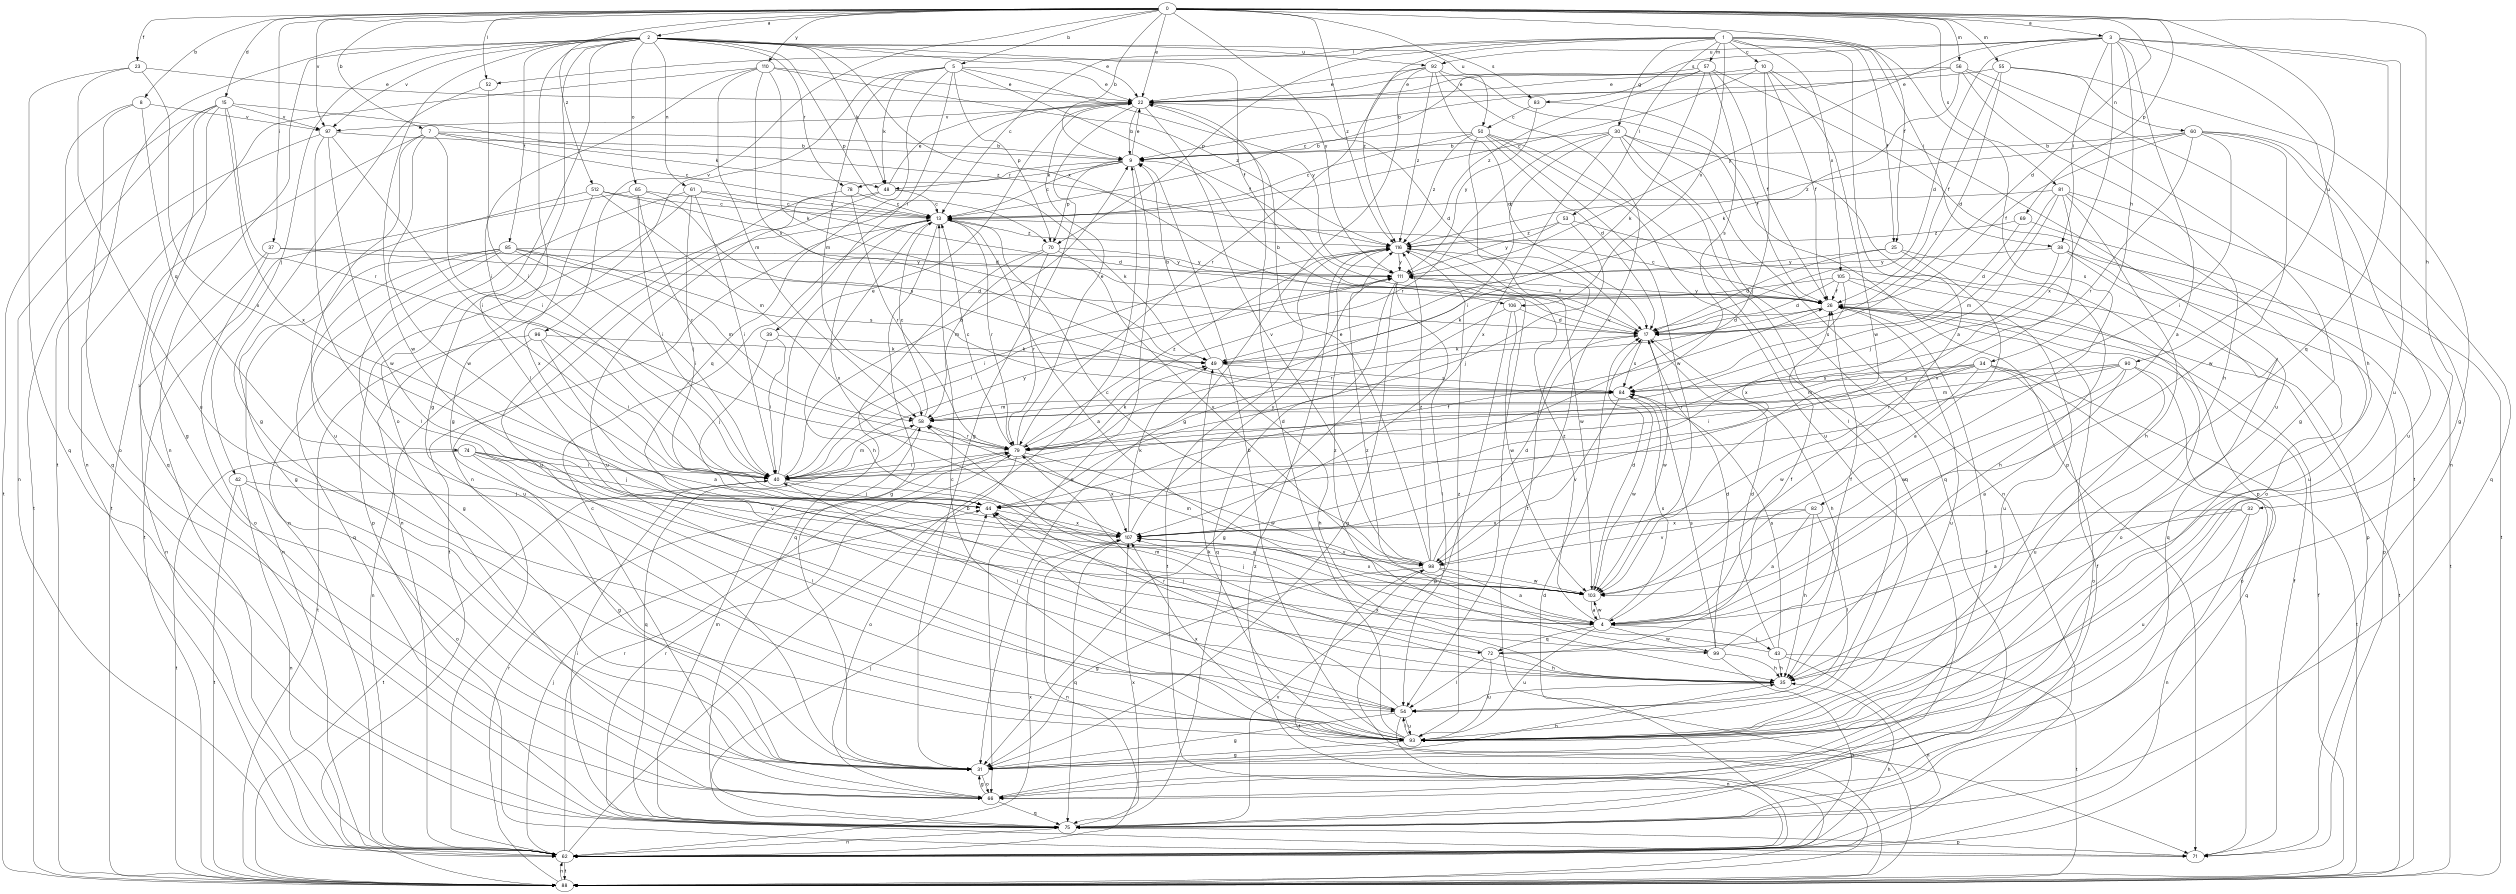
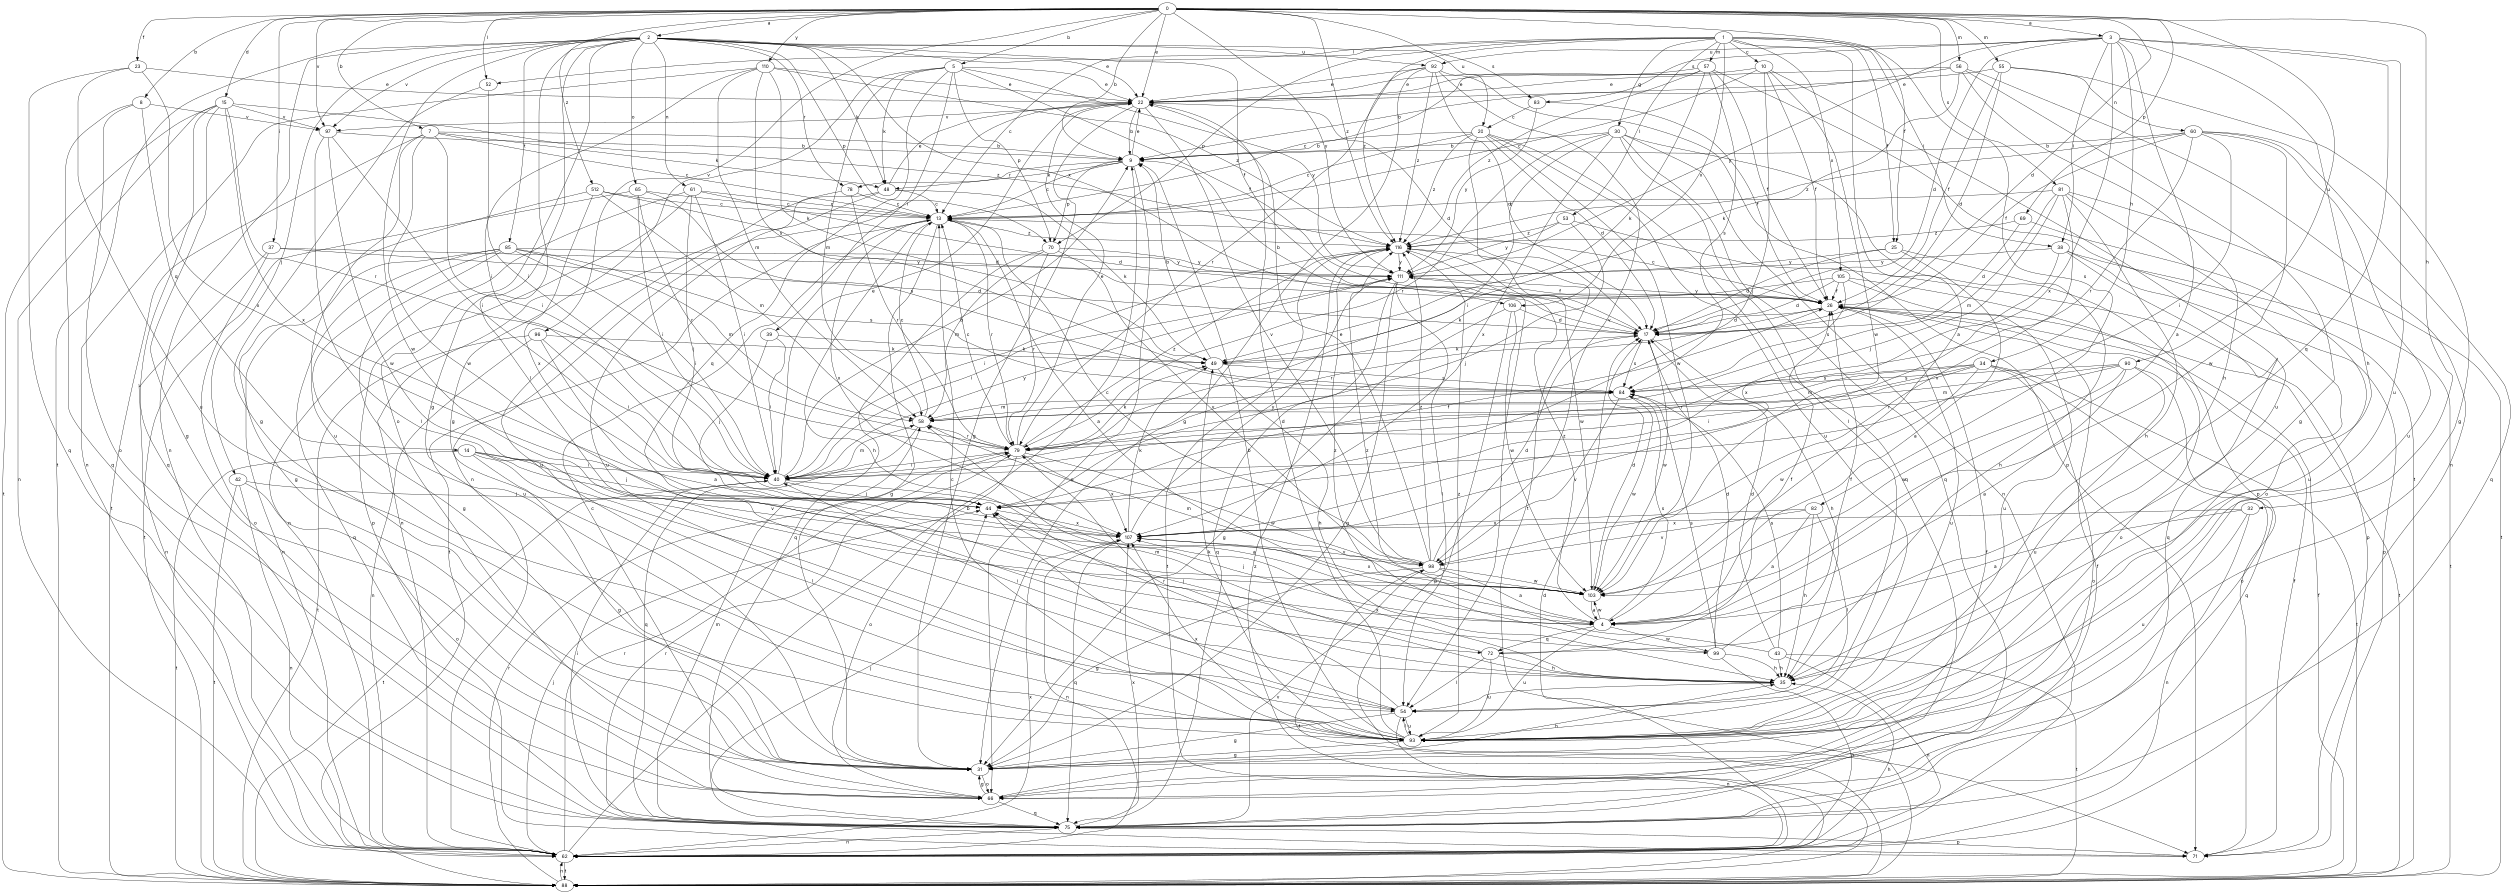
node "50": label "50" -> "20"
node "74": label "74" -> "14"
edge "4" -> "43": removed, label "j"
edge "97" -> "88": removed, label "t"
